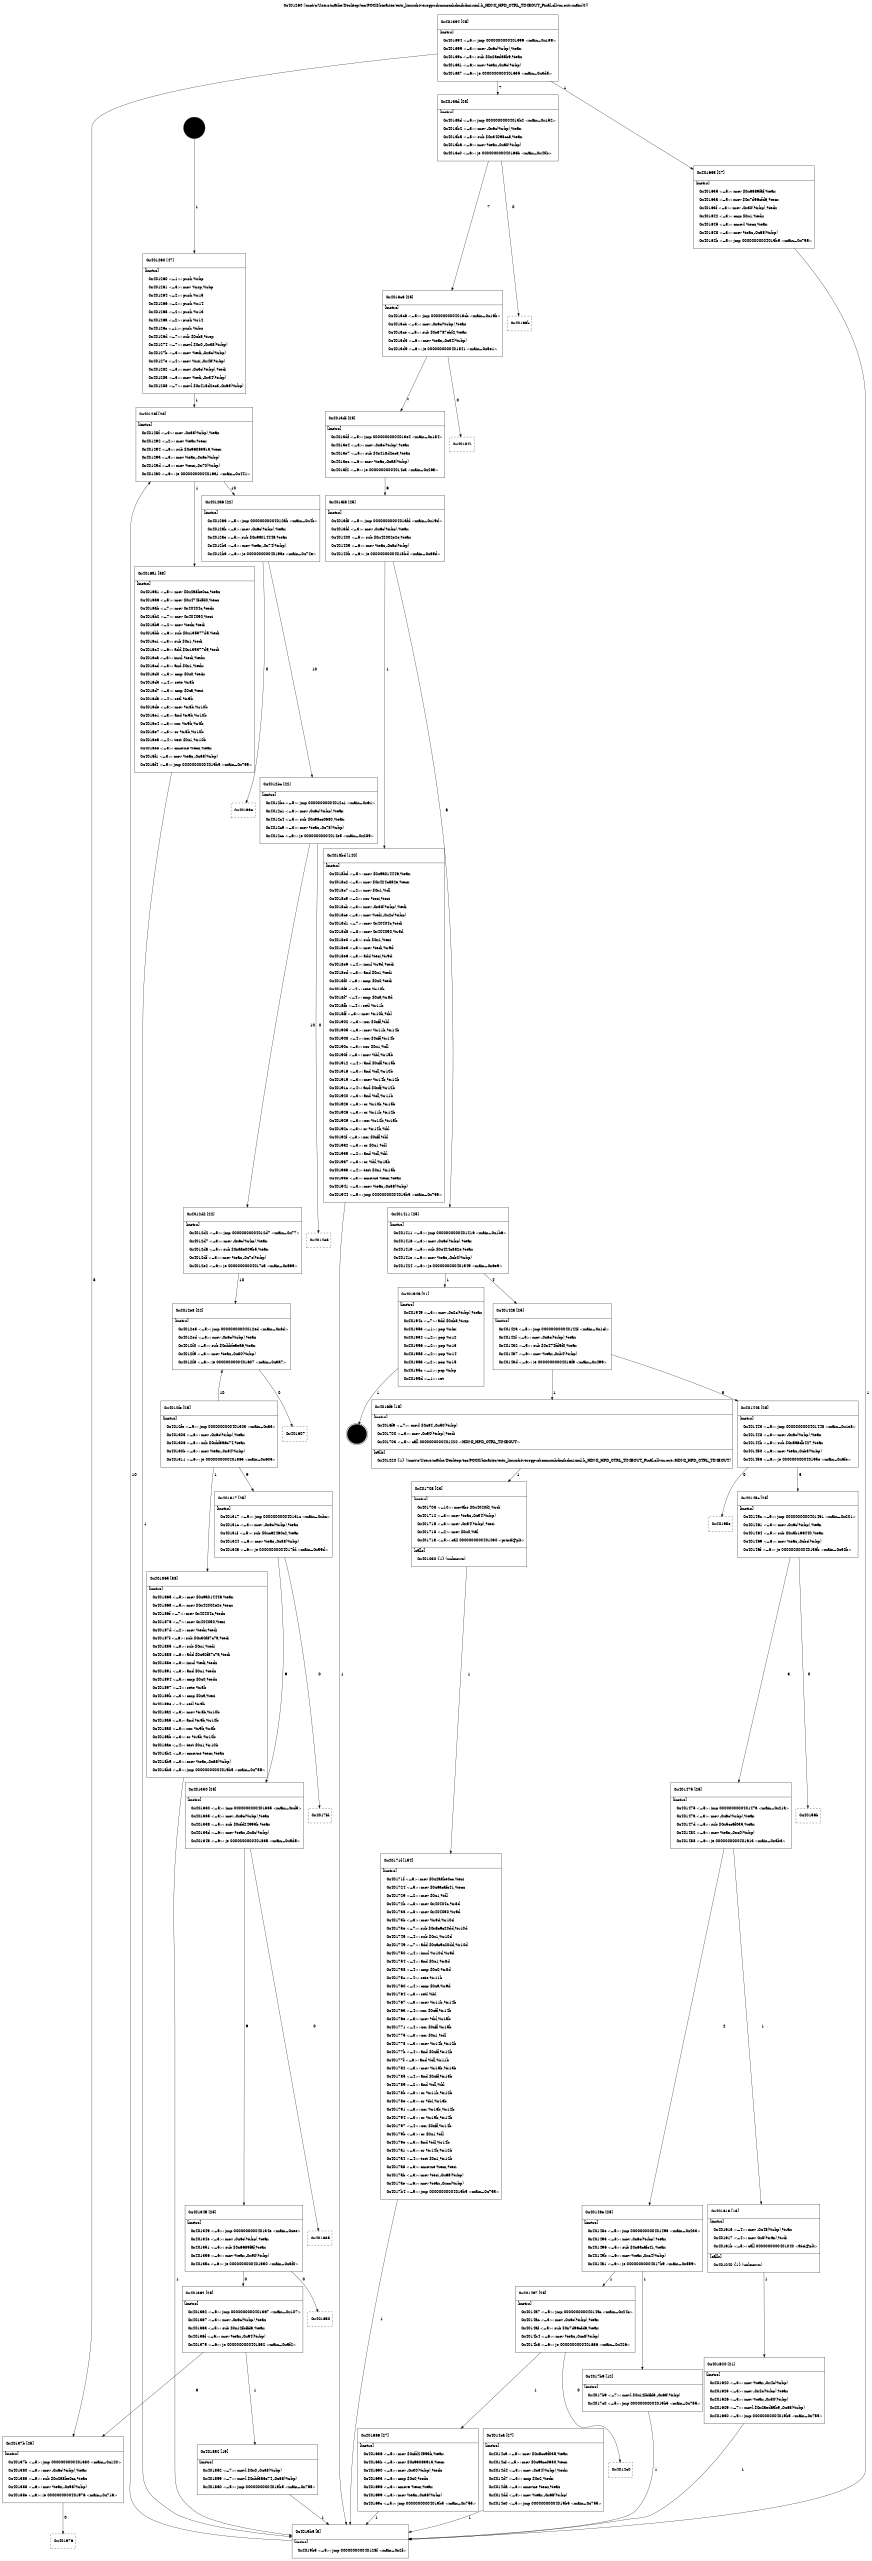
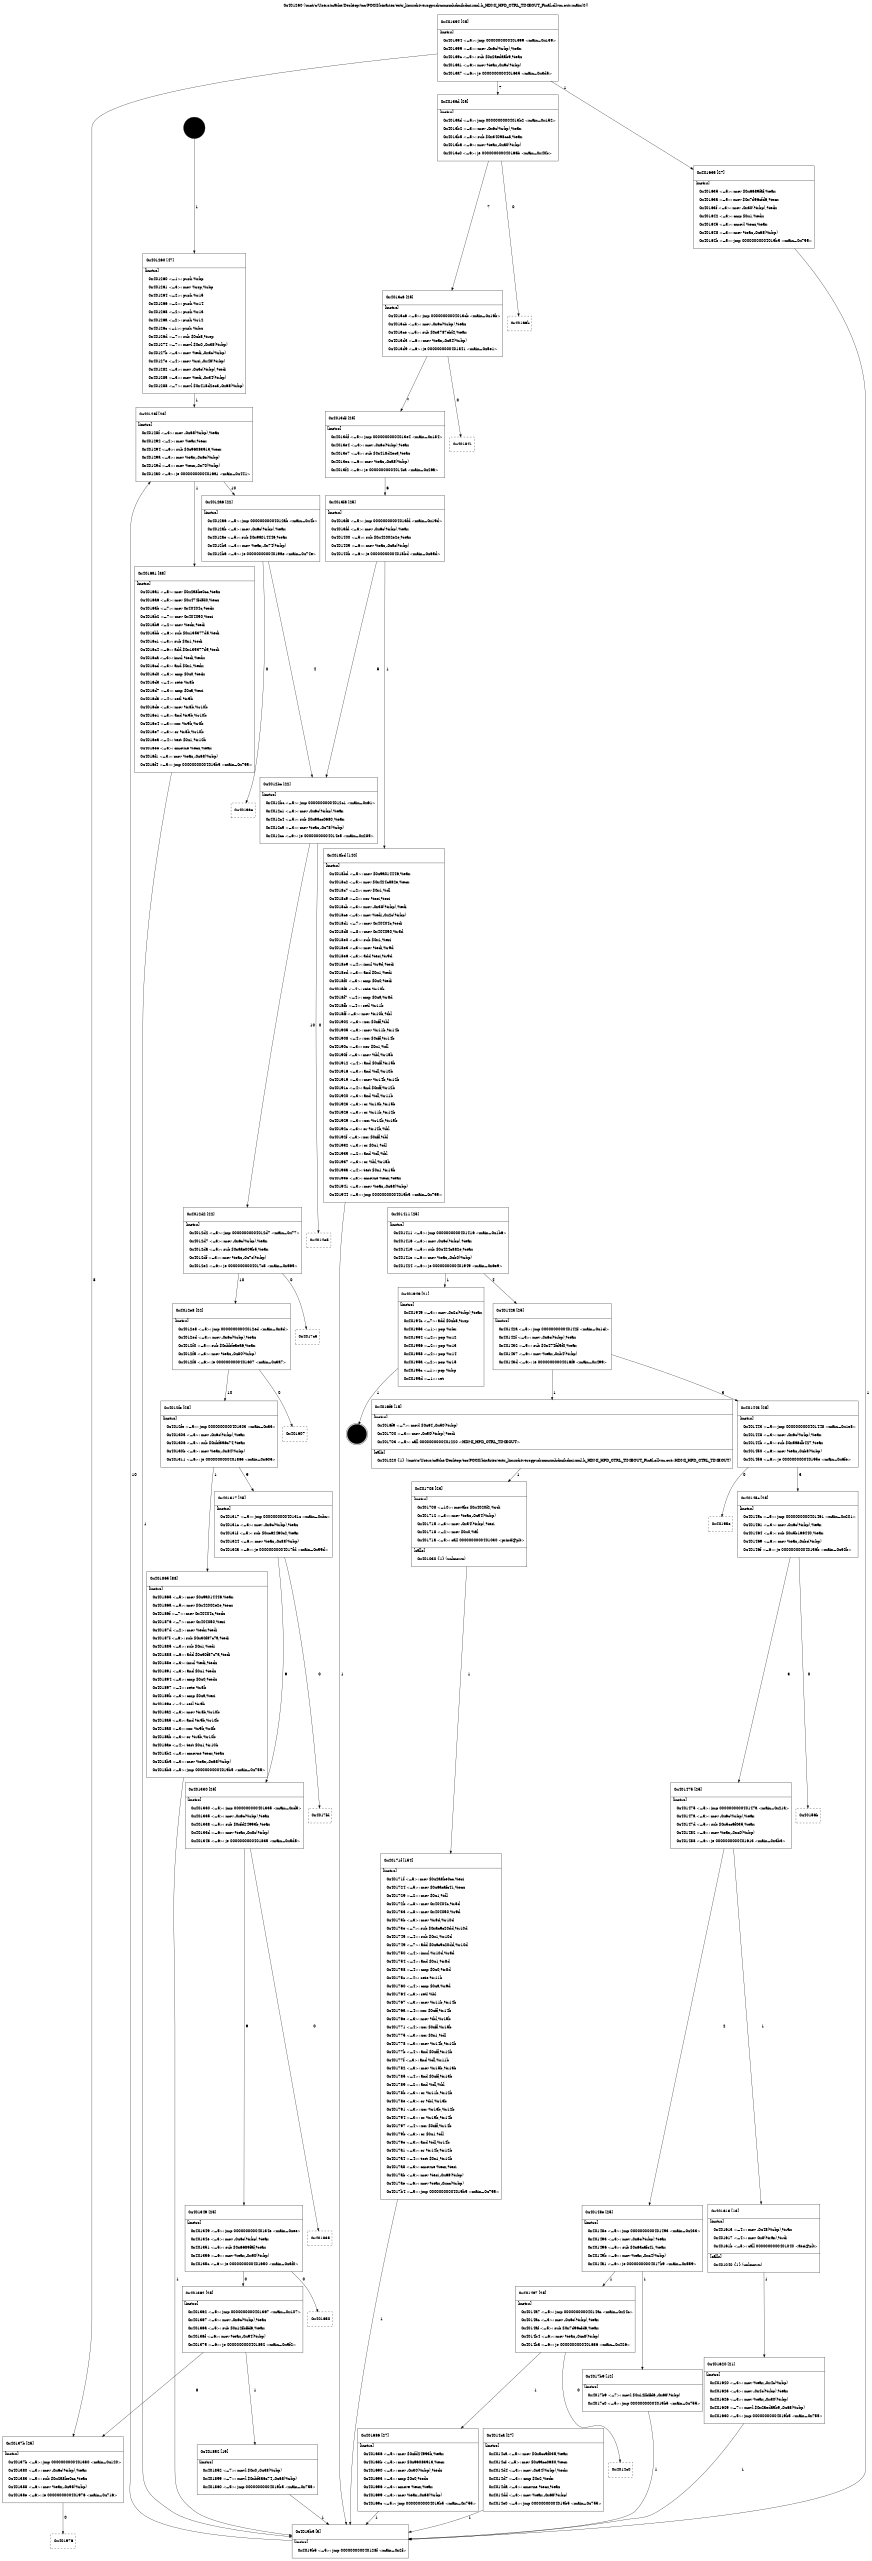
edge "0x4012a6 [22]" -> "0x4012bc [22]": label " 10" -> " 4"
edge "0x4013f8 [25]" -> "0x401411 [25]": now "0x4013f8 [25]" -> "0x4012bc [22]"
node "0x4017c5": added
edge "0x4012fe [25]" -> "0x4012e8 [22]": reversed
